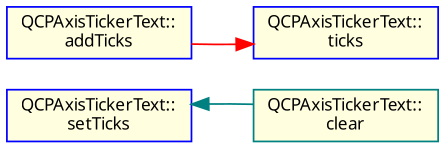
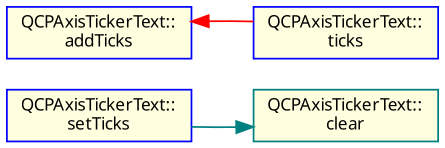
edge "QCPAxisTickerText:: addTicks" -> "QCPAxisTickerText:: ticks": reversed
edge "QCPAxisTickerText:: clear" -> "QCPAxisTickerText:: setTicks": reversed
